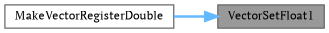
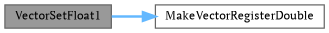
edge "MakeVectorRegisterDouble" -> "VectorSetFloat1": reversed
